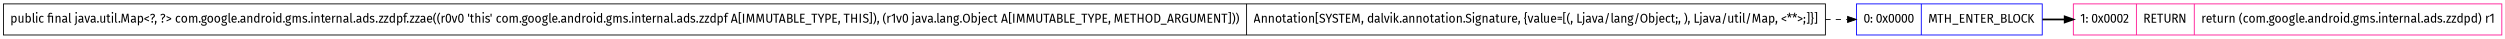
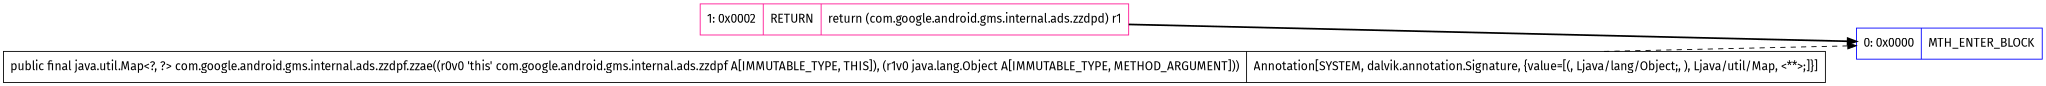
edge "0: 0x0000" -> "1: 0x0002": reversed
